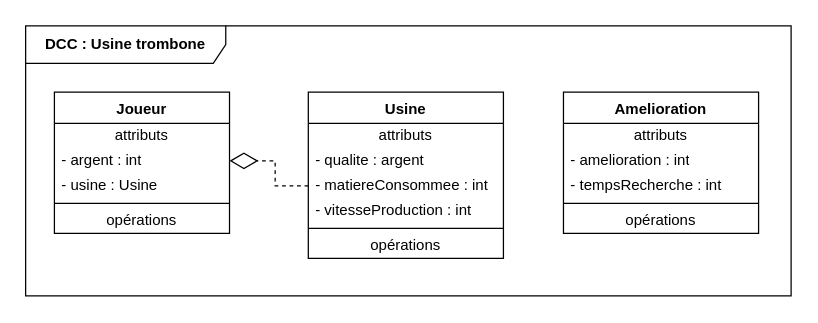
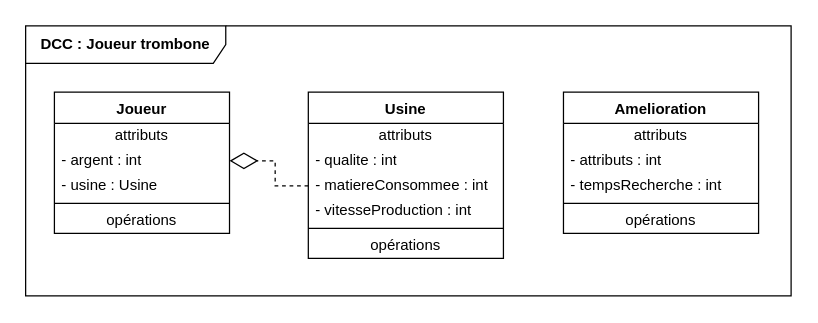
node "DCC : Usine trombone": label "DCC : Usine trombone" -> "DCC : Joueur trombone"
node "- qualite : argent": label "- qualite : argent" -> "- qualite : int"
node "- amelioration : int": label "- amelioration : int" -> "- attributs : int"
